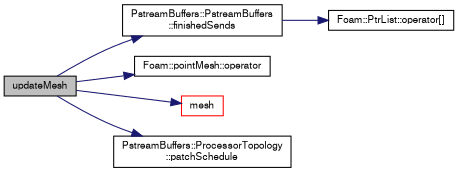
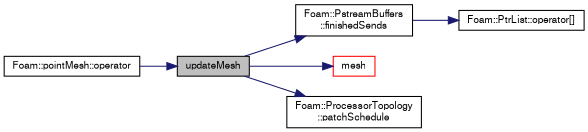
node "PstreamBuffers::PstreamBuffers ::finishedSends": label "PstreamBuffers::PstreamBuffers ::finishedSends" -> "Foam::PstreamBuffers ::finishedSends"
edge "updateMesh" -> "Foam::pointMesh::operator": reversed
node "PstreamBuffers::ProcessorTopology ::patchSchedule": label "PstreamBuffers::ProcessorTopology ::patchSchedule" -> "Foam::ProcessorTopology ::patchSchedule"
